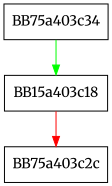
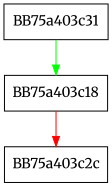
node "BB75a403c34": label "BB75a403c34" -> "BB75a403c31"
node "BB15a403c18": label "BB15a403c18" -> "BB75a403c18"
